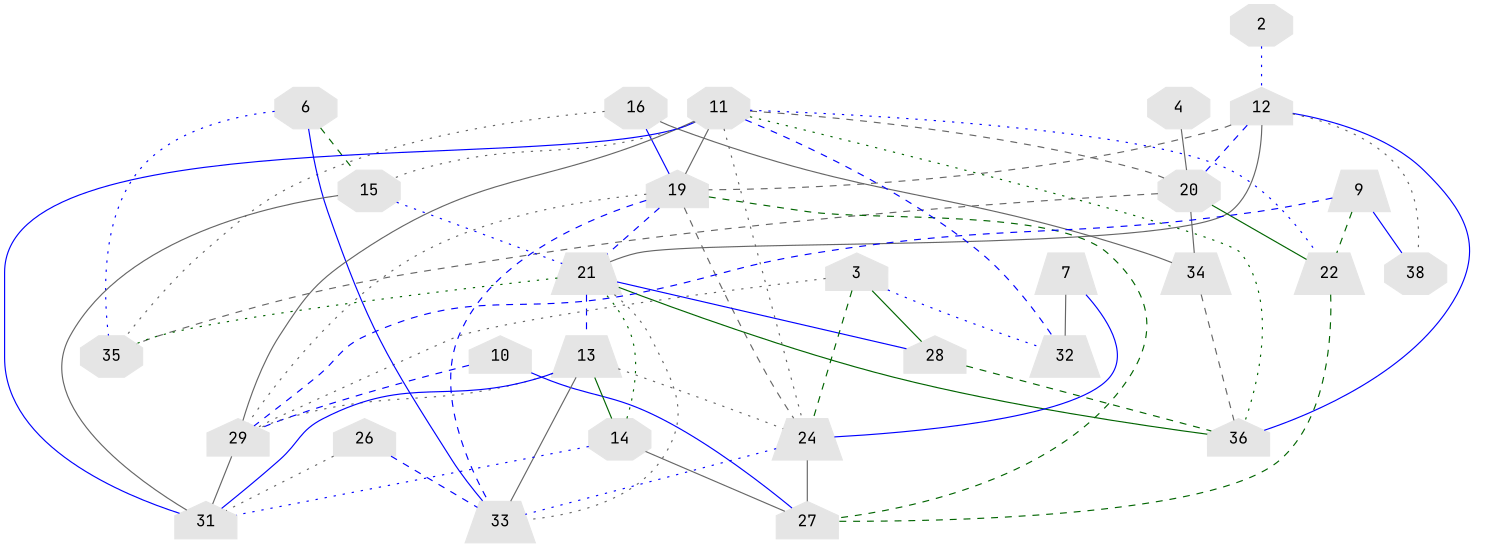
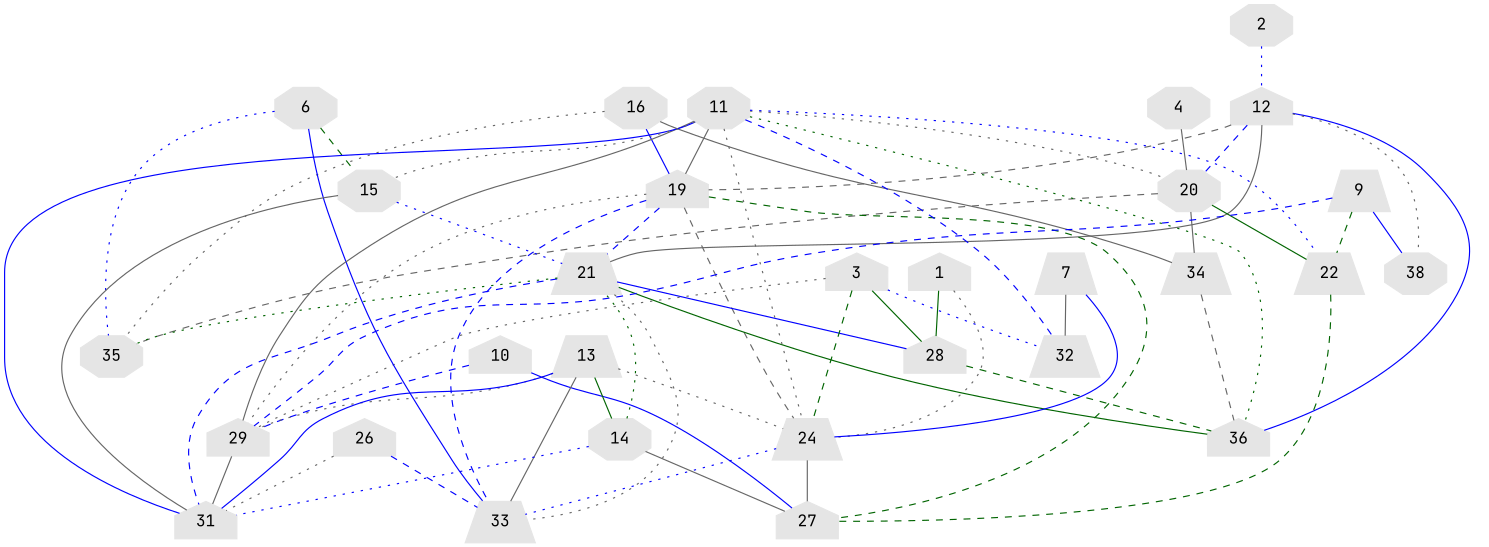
edge "11" -- "20": style dashed -> dotted
node "1": added
edge "21" -- "13": now "21" -- "31"
